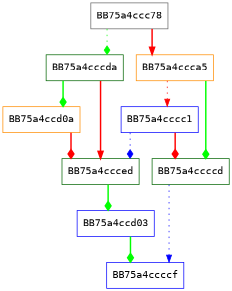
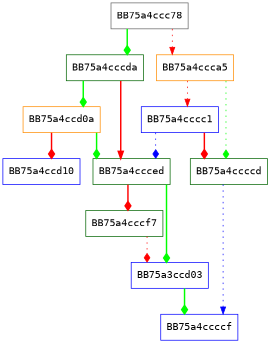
edge "BB75a4ccc78" -> "BB75a4cccda": style dotted -> bold
edge "BB75a4ccc78" -> "BB75a4ccca5": style bold -> dotted
edge "BB75a4ccca5" -> "BB75a4ccccd": style bold -> dotted
edge "BB75a4ccd0a" -> "BB75a4ccced": color red -> green
node "BB75a4ccd10": added
node "BB75a4ccd03": label "BB75a4ccd03" -> "BB75a3ccd03"
node "BB75a4cccf7": added
